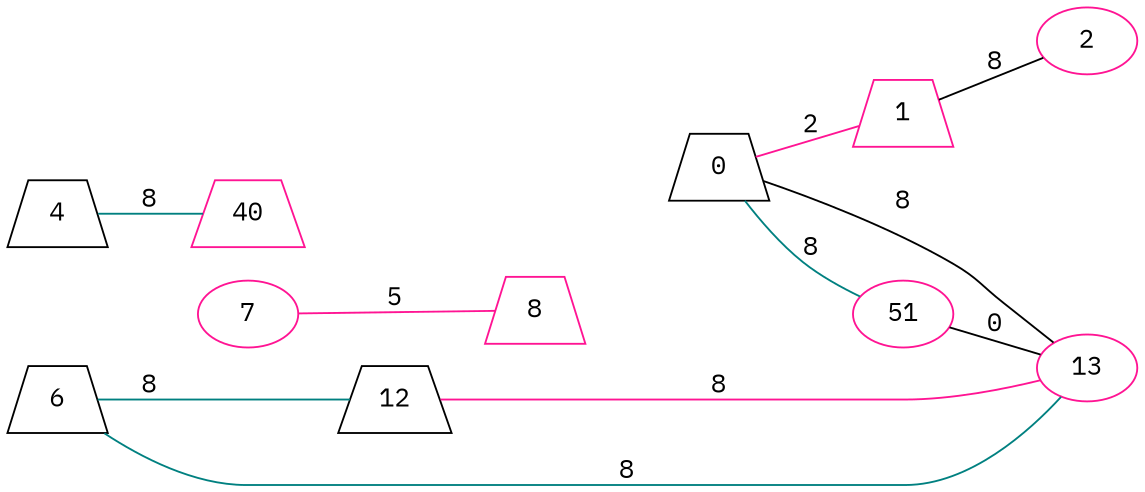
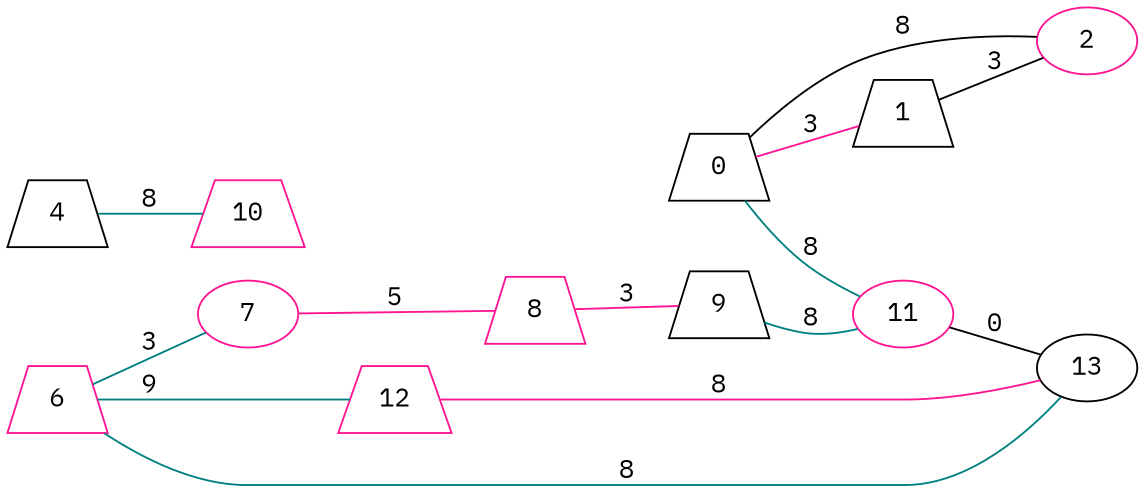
edge "2" -- "1": label "8" -> "3"
node "1": color deeppink -> black
edge "1" -- "0": label "2" -> "3"
node "40": label "40" -> "10"
edge "0" -- "13": now "0" -- "2"
node "9": added
node "51": label "51" -> "11"
edge "7" -- "6": added, label "3"
node "13": color deeppink -> black
edge "6" -- "12": label "8" -> "9"
node "6": color black -> deeppink
node "12": color black -> deeppink
